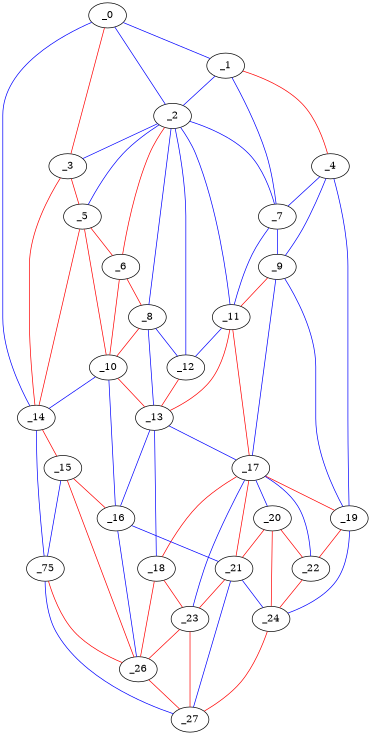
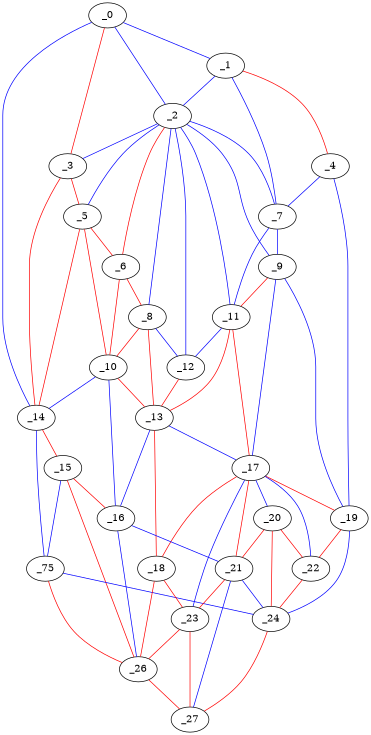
edge "_4" -- "_9": now "_2" -- "_9"
edge "_8" -- "_13": color blue -> red
edge "_13" -- "_18": color blue -> red
edge "_75" -- "_27": now "_75" -- "_24"
